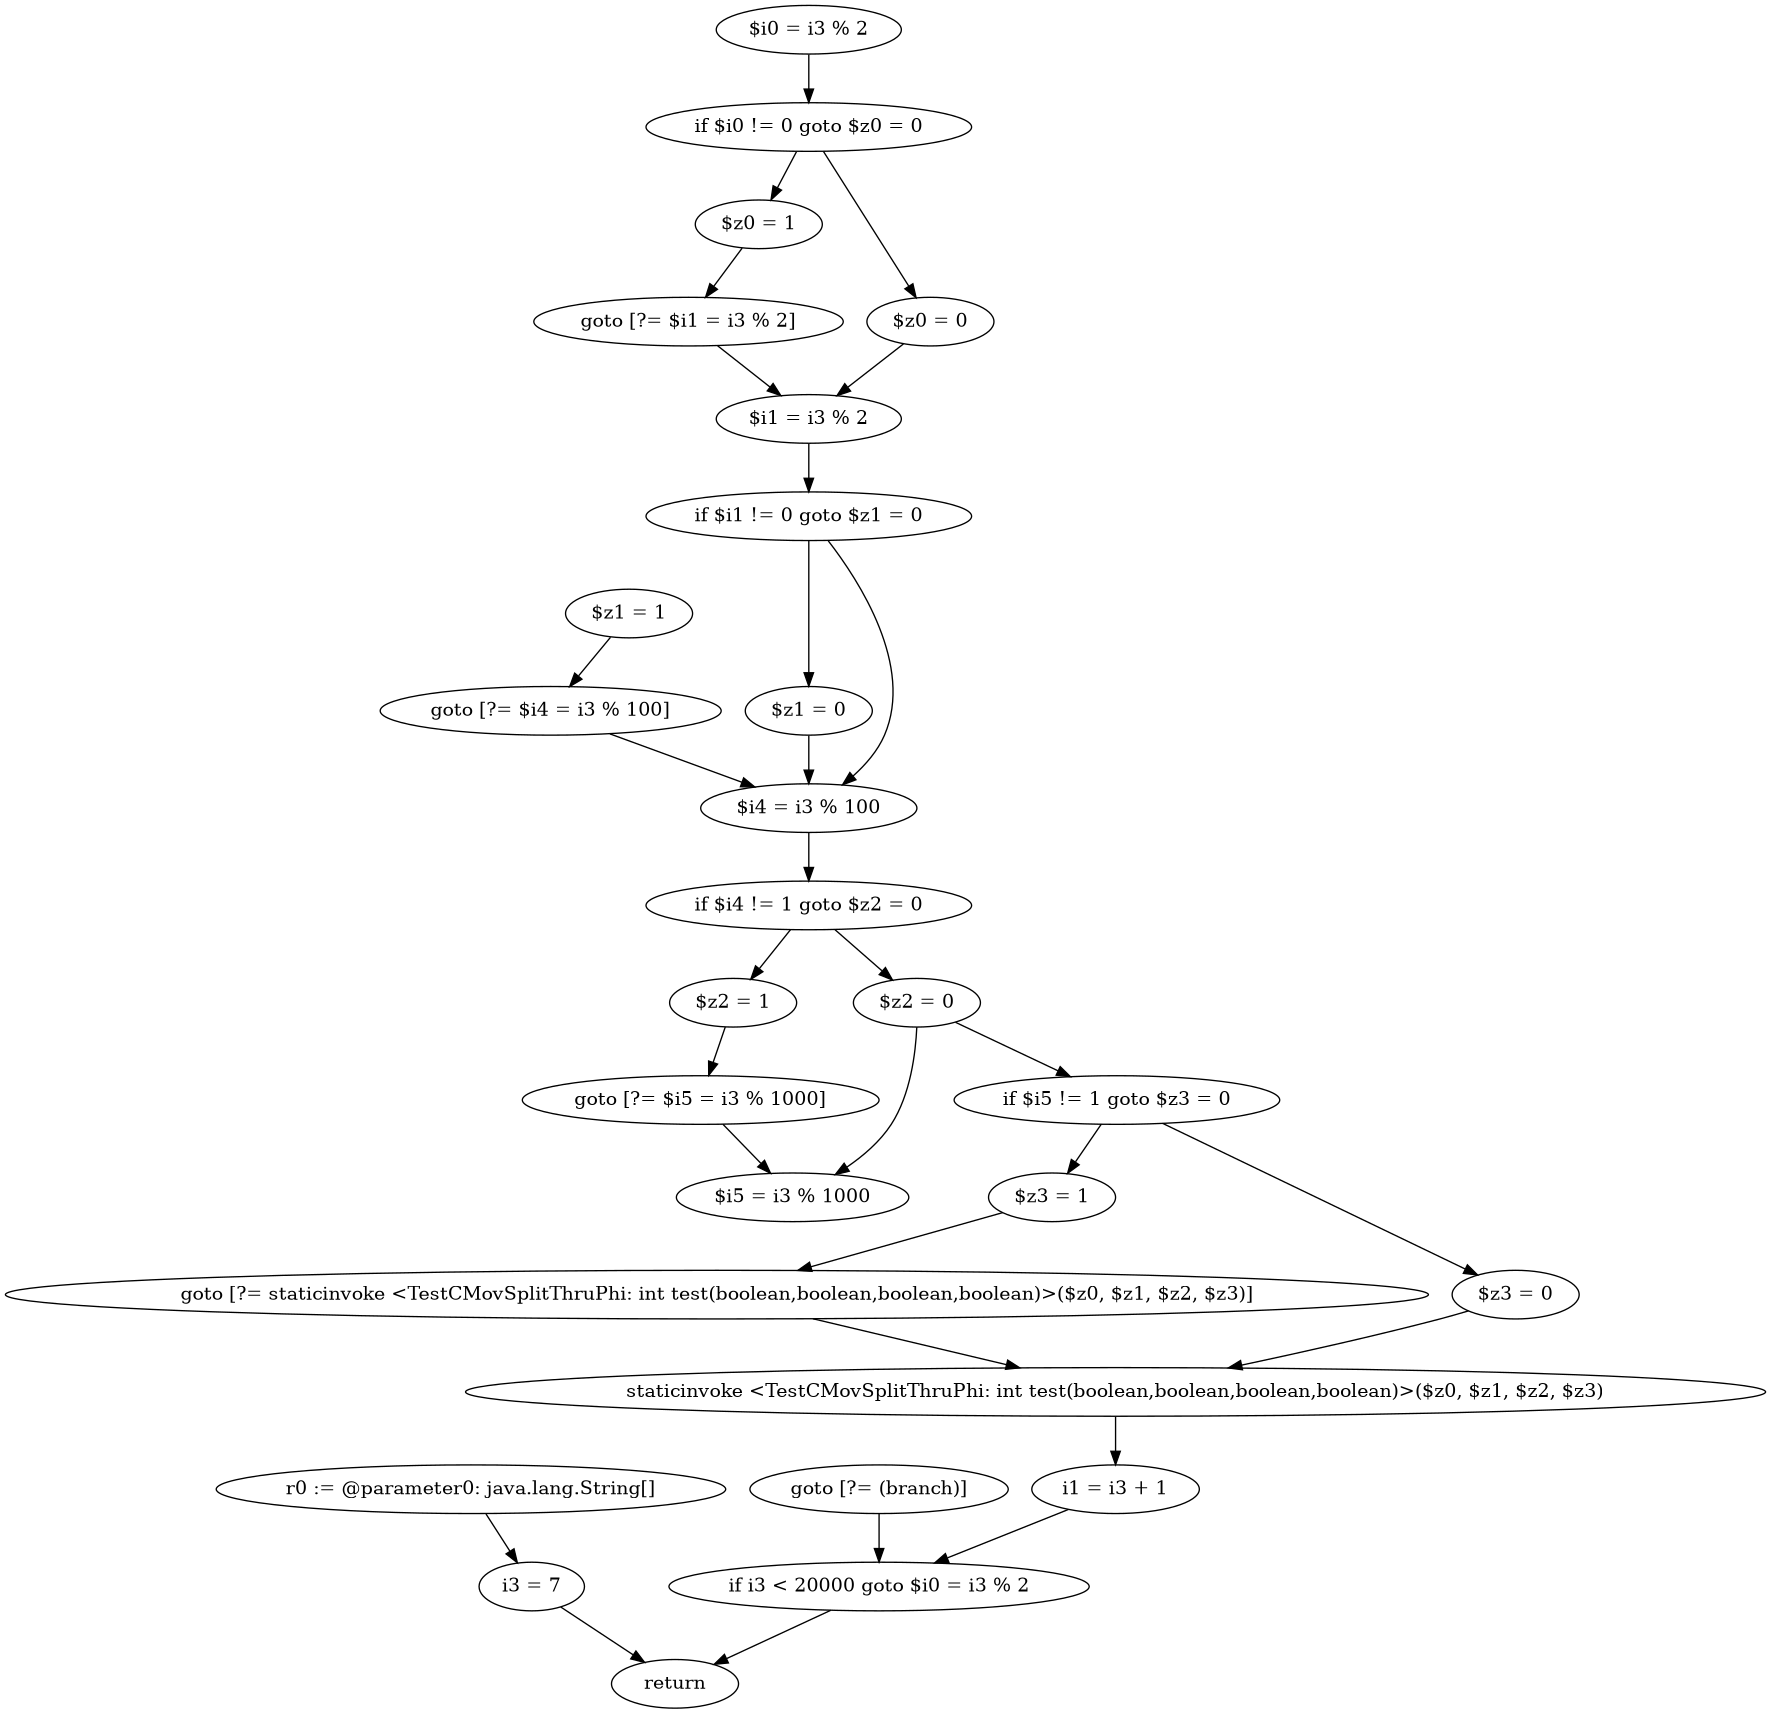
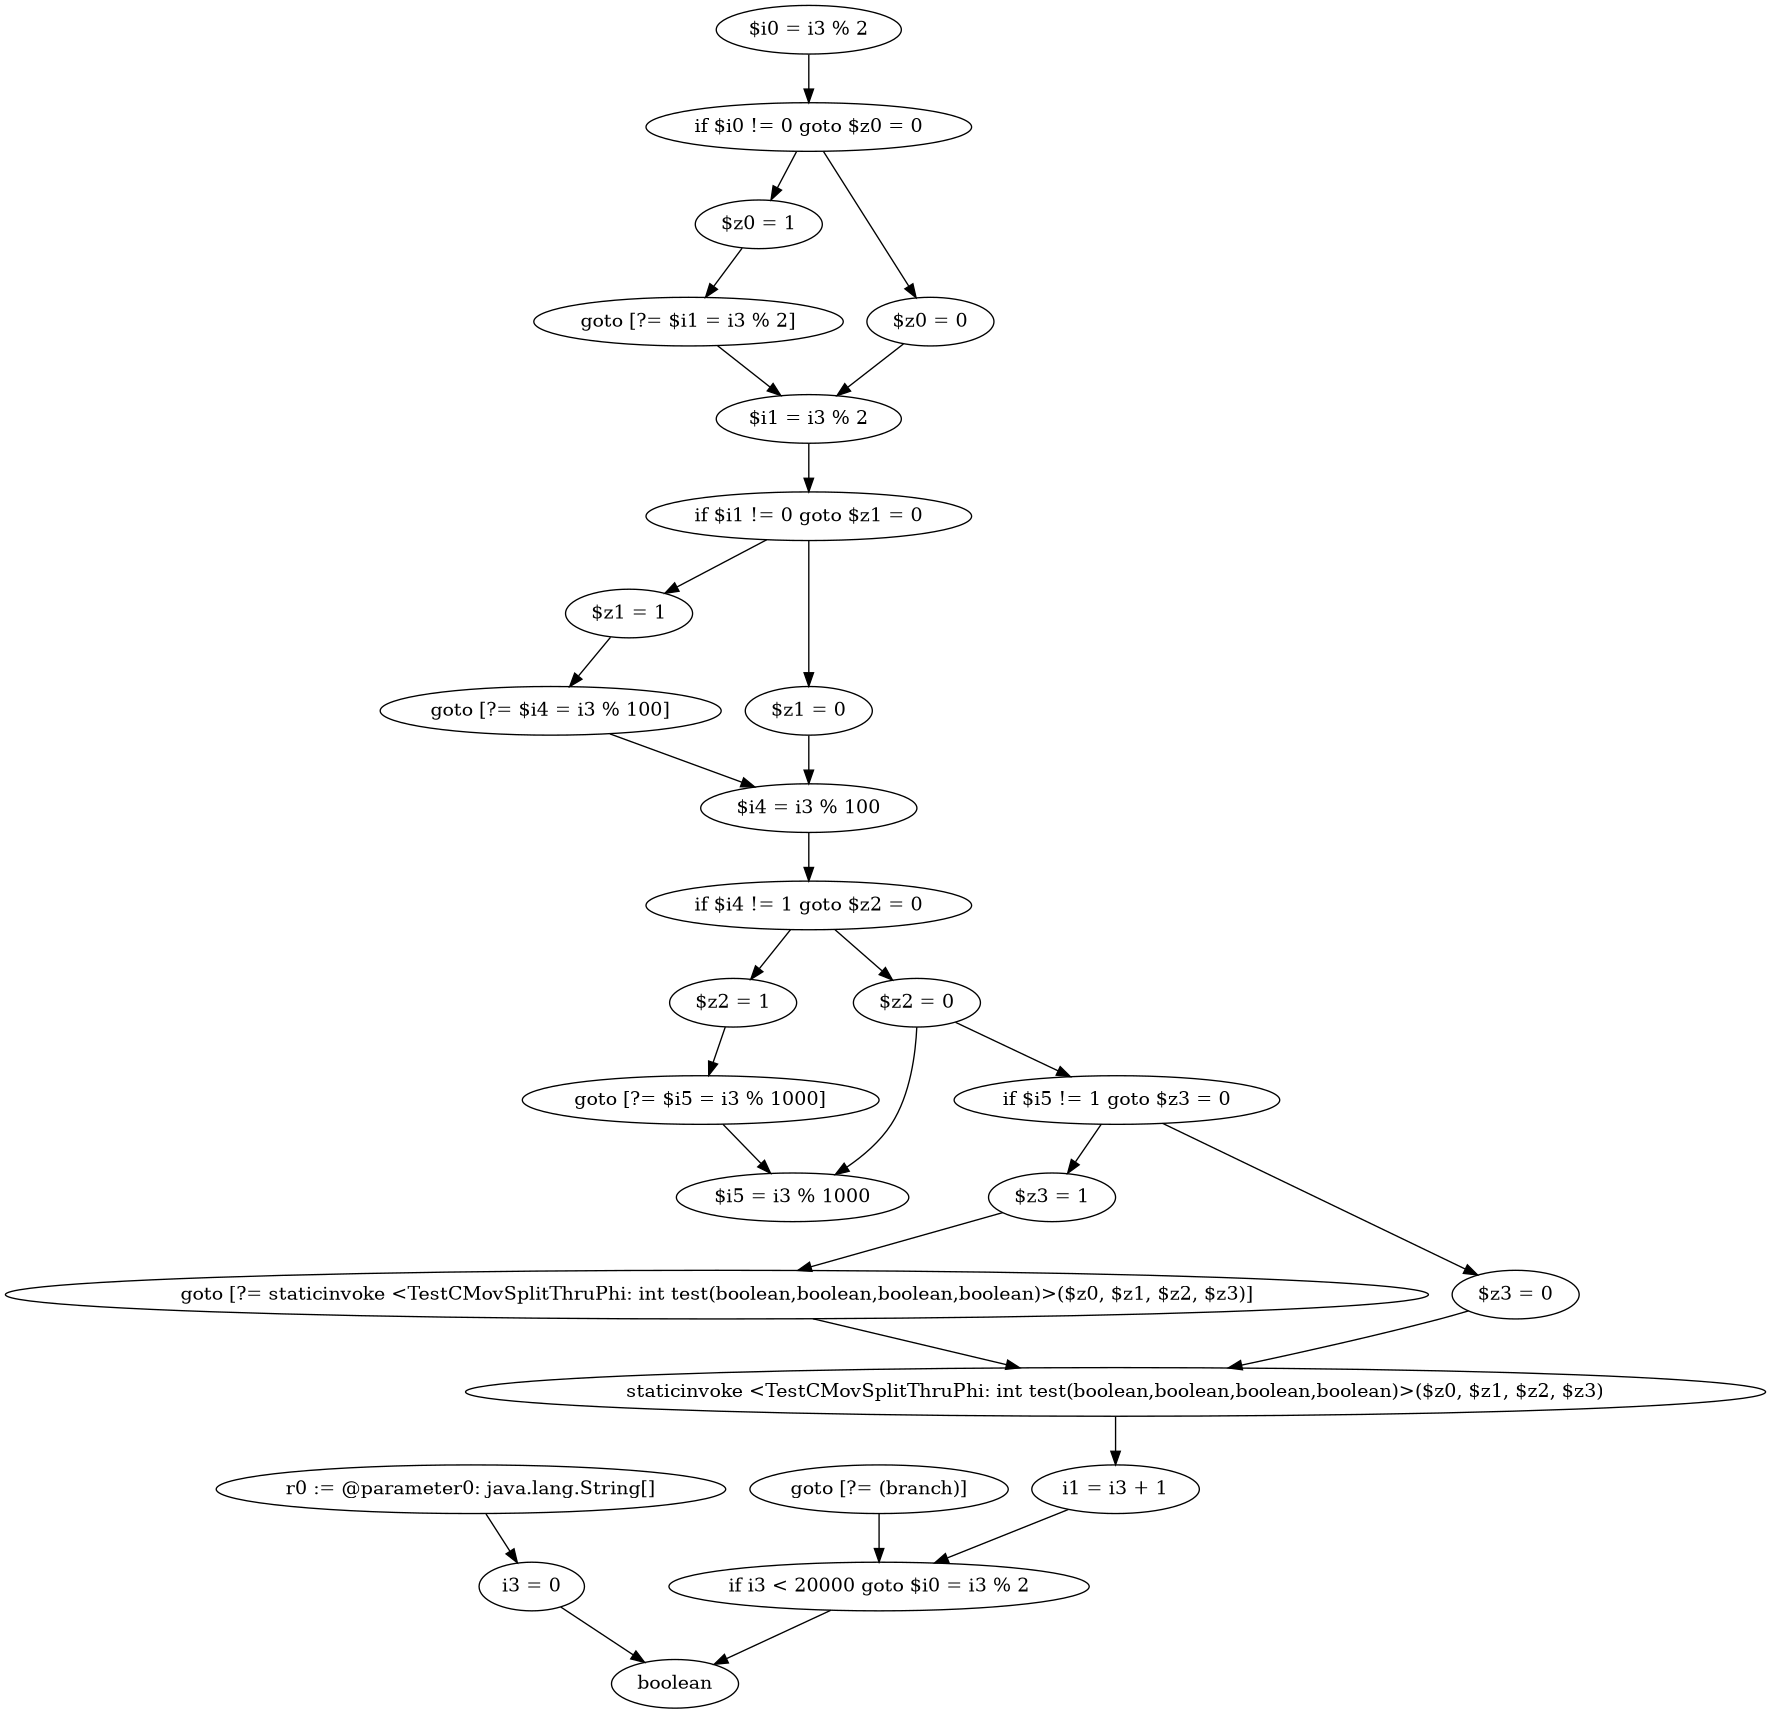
edge "if $i1 != 0 goto $z1 = 0" -> "$i4 = i3 % 100": now "if $i1 != 0 goto $z1 = 0" -> "$z1 = 1"
node "i3 = 7": label "i3 = 7" -> "i3 = 0"
node "return": label "return" -> "boolean"
